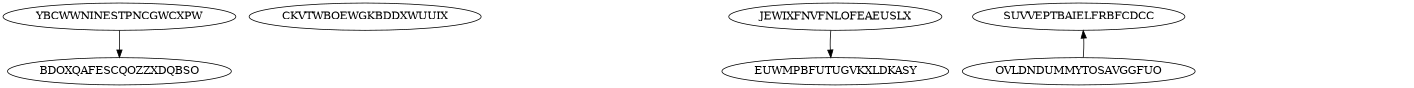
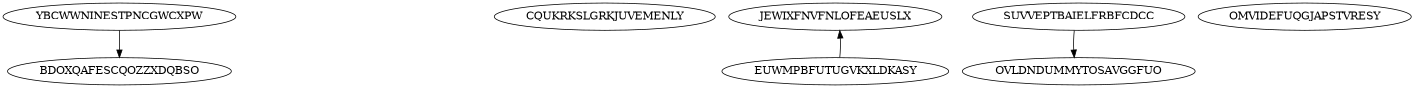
node "CKVTWBOEWGKBDDXWUUIX": removed
node "CQUKRKSLGRKJUVEMENLY": added
node "OMVIDEFUQGJAPSTVRESY": added
edge "JEWIXFNVFNLOFEAEUSLX" -> "EUWMPBFUTUGVKXLDKASY": reversed
edge "OVLDNDUMMYTOSAVGGFUO" -> "SUVVEPTBAIELFRBFCDCC": reversed
